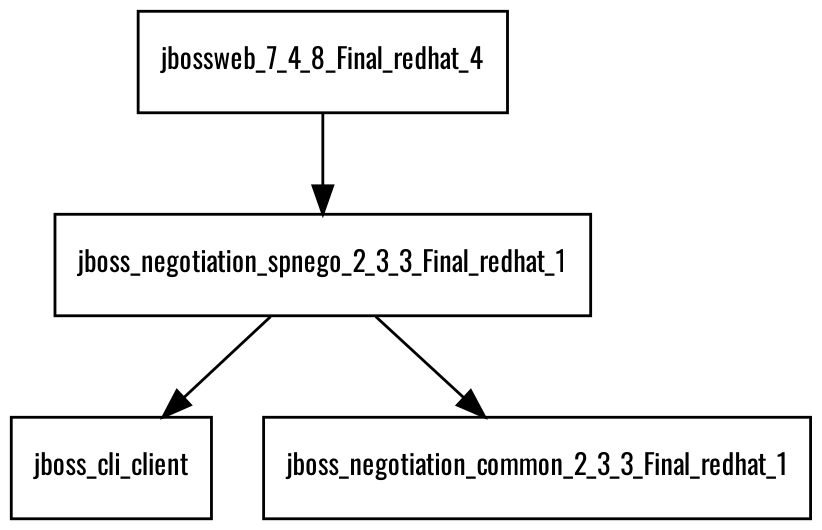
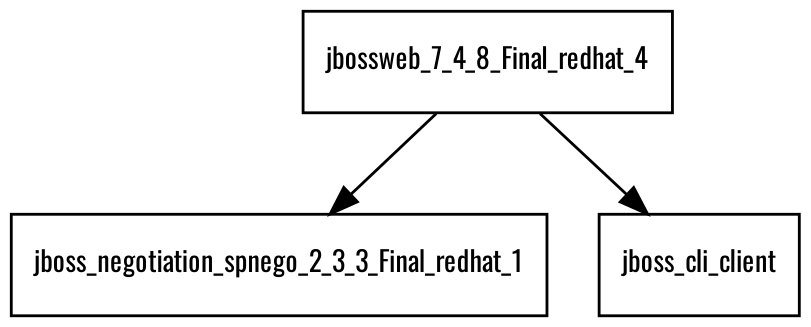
edge "jboss_negotiation_spnego_2_3_3_Final_redhat_1" -> "jboss_cli_client": now "jbossweb_7_4_8_Final_redhat_4" -> "jboss_cli_client"
node "jboss_negotiation_common_2_3_3_Final_redhat_1": removed
